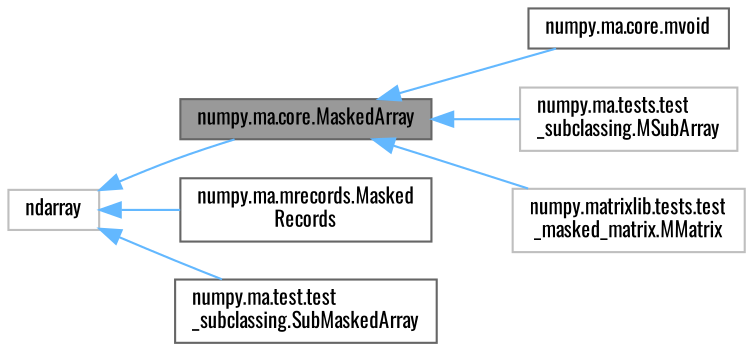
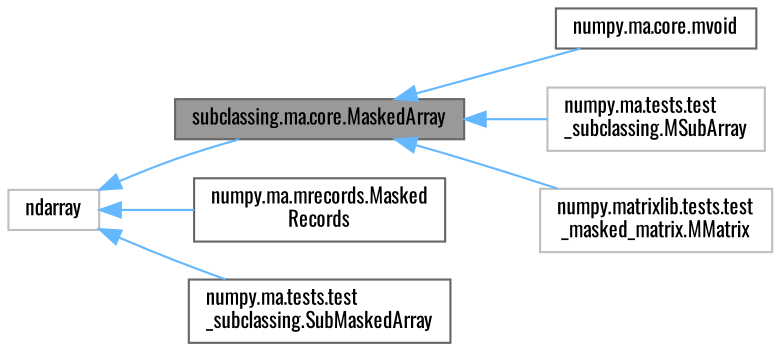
node "numpy.ma.core.MaskedArray": label "numpy.ma.core.MaskedArray" -> "subclassing.ma.core.MaskedArray"
node "numpy.ma.test.test _subclassing.SubMaskedArray": label "numpy.ma.test.test _subclassing.SubMaskedArray" -> "numpy.ma.tests.test _subclassing.SubMaskedArray"
